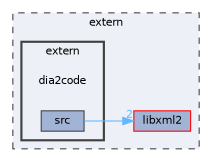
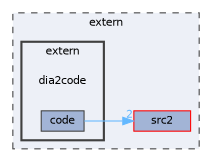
node "src": label "src" -> "code"
node "libxml2": label "libxml2" -> "src2"
